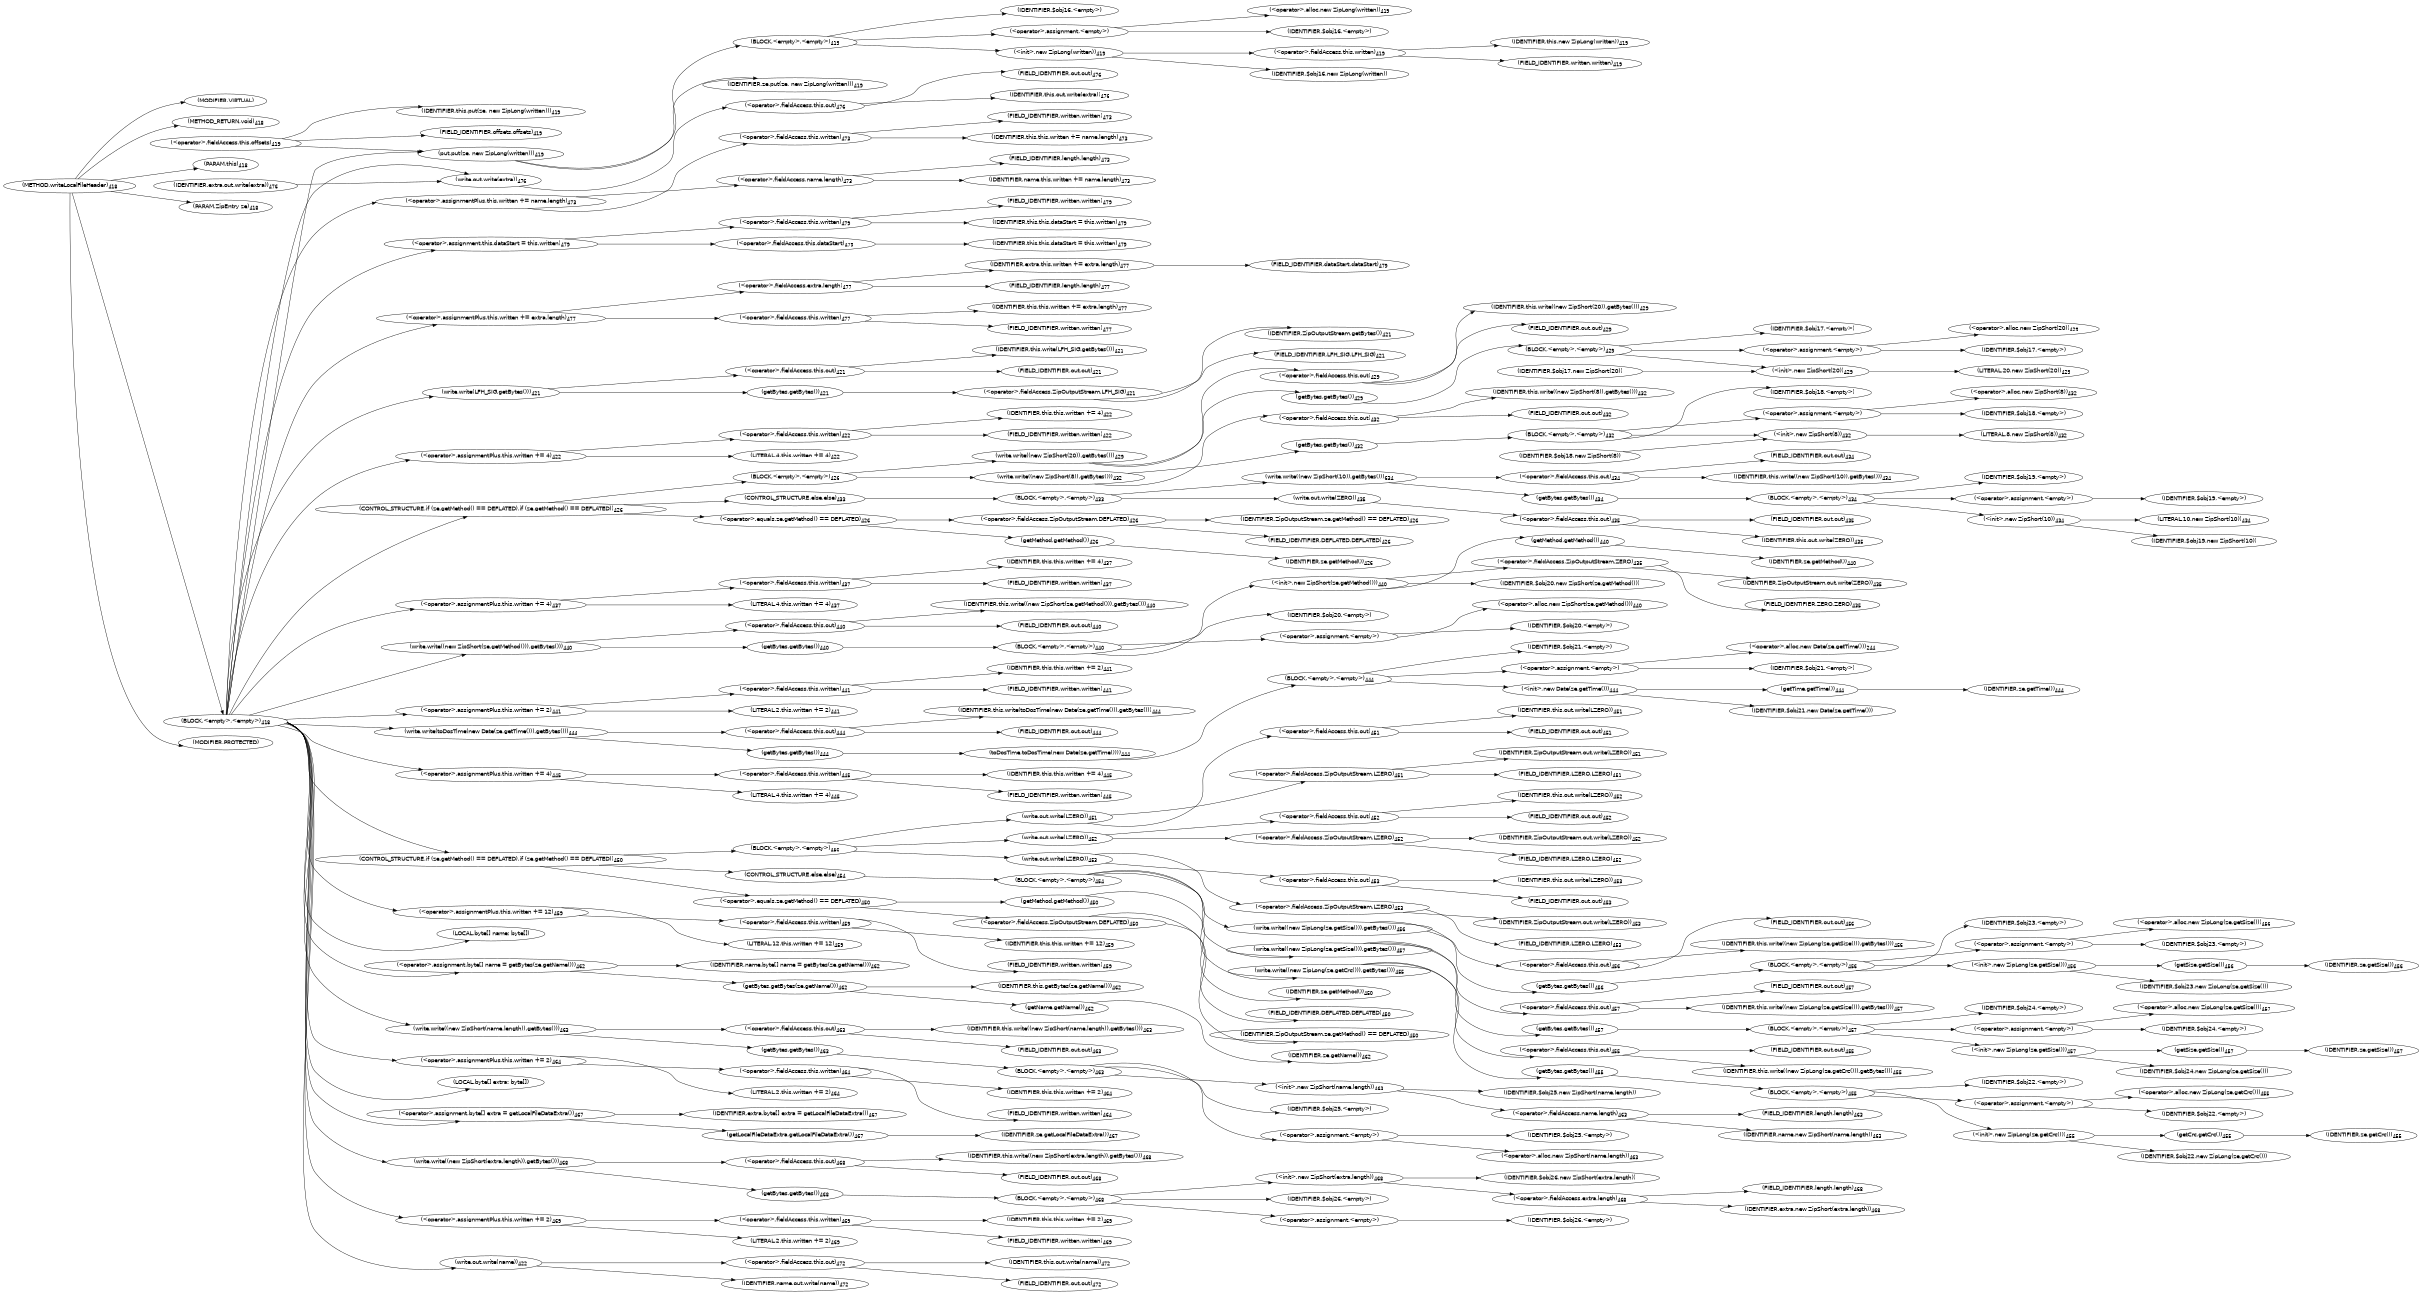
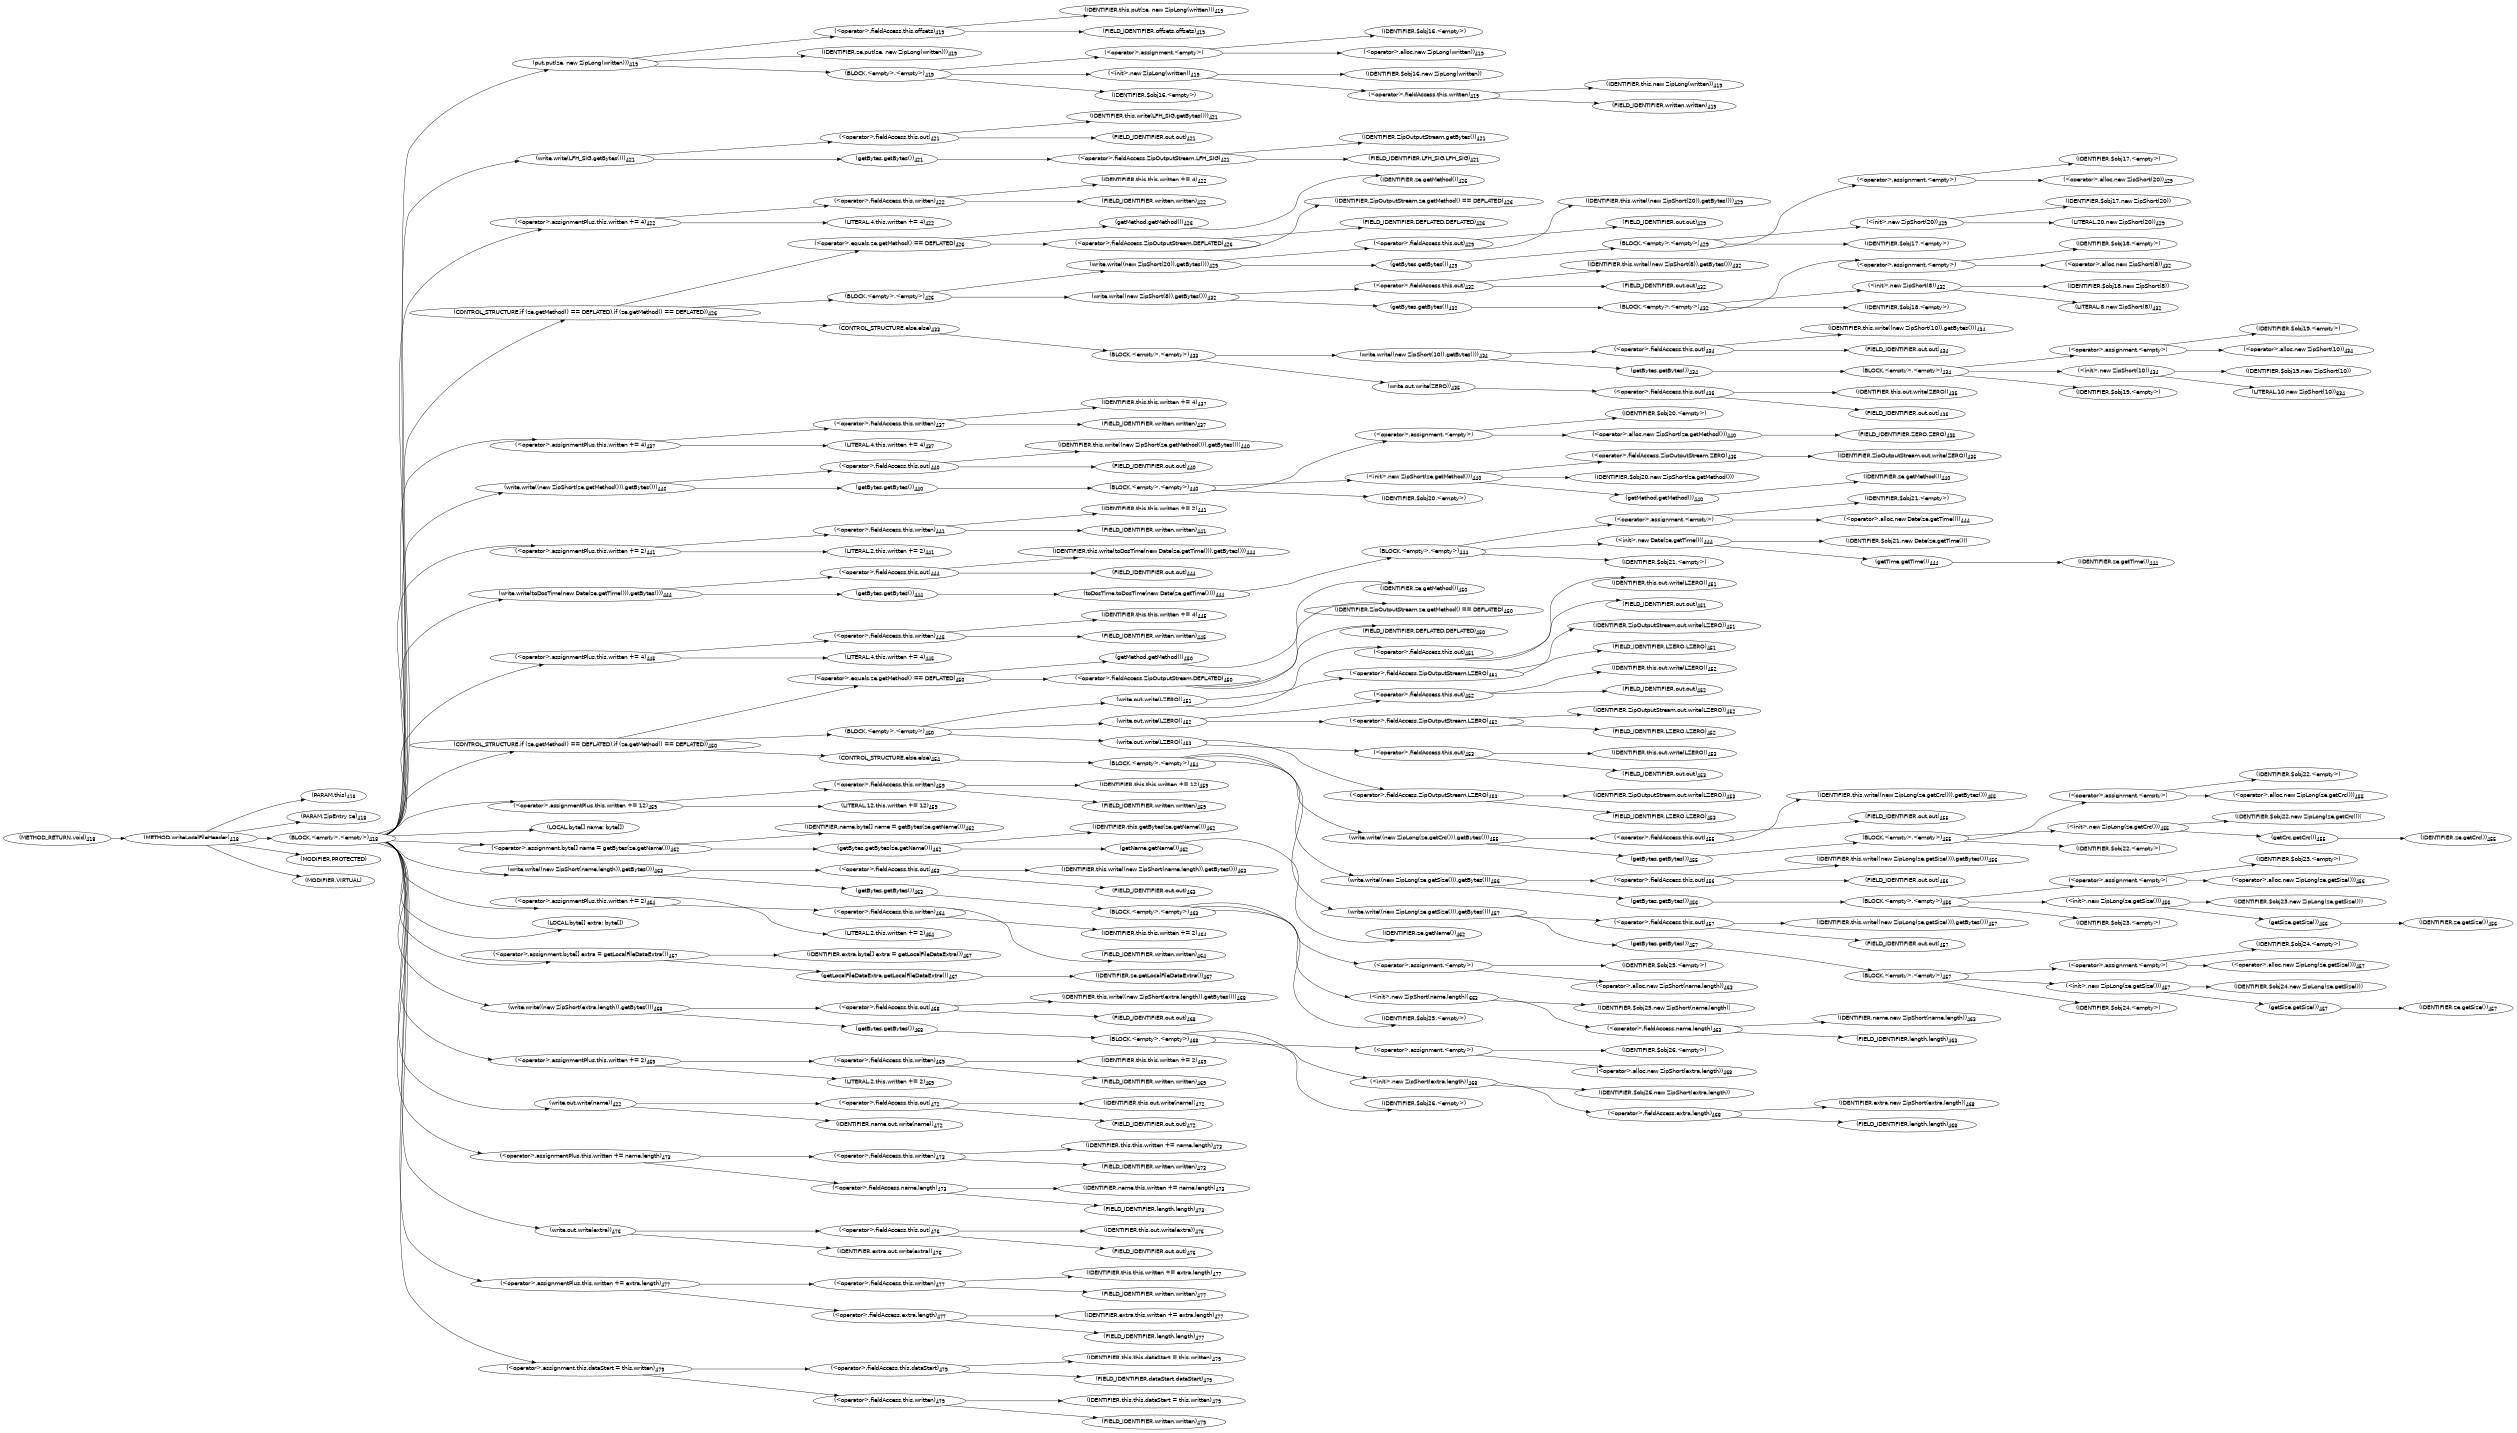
edge "(METHOD,writeLocalFileHeader)" -> "(METHOD_RETURN,void)": reversed
edge "(<operator>.fieldAccess,this.offsets)" -> "(put,put(ze, new ZipLong(written)))": reversed
edge "(IDENTIFIER,extra,out.write(extra))" -> "(write,out.write(extra))": reversed
edge "(IDENTIFIER,extra,this.written += extra.length)" -> "(FIELD_IDENTIFIER,dataStart,dataStart)": now "(<operator>.fieldAccess,this.dataStart)" -> "(FIELD_IDENTIFIER,dataStart,dataStart)"
node "(<operator>.alloc,new ZipShort(10))": added
edge "(IDENTIFIER,$obj17,new ZipShort(20))" -> "(<init>,new ZipShort(20))": reversed
edge "(IDENTIFIER,$obj18,new ZipShort(8))" -> "(<init>,new ZipShort(8))": reversed
node "(write,write((new ZipShort(10)).getBytes()))": text "634" -> "434"
node "(LITERAL,10,new ZipShort(10))": text "434" -> "834"
edge "(<operator>.fieldAccess,ZipOutputStream.ZERO)" -> "(FIELD_IDENTIFIER,ZERO,ZERO)": now "(<operator>.alloc,new ZipShort(ze.getMethod()))" -> "(FIELD_IDENTIFIER,ZERO,ZERO)"
node "(<operator>.alloc,new Date(ze.getTime()))": text "244" -> "444"
node "(<operator>.alloc,new ZipShort(extra.length))": added
node "(<init>,new ZipShort(name.length))": text "463" -> "663"
